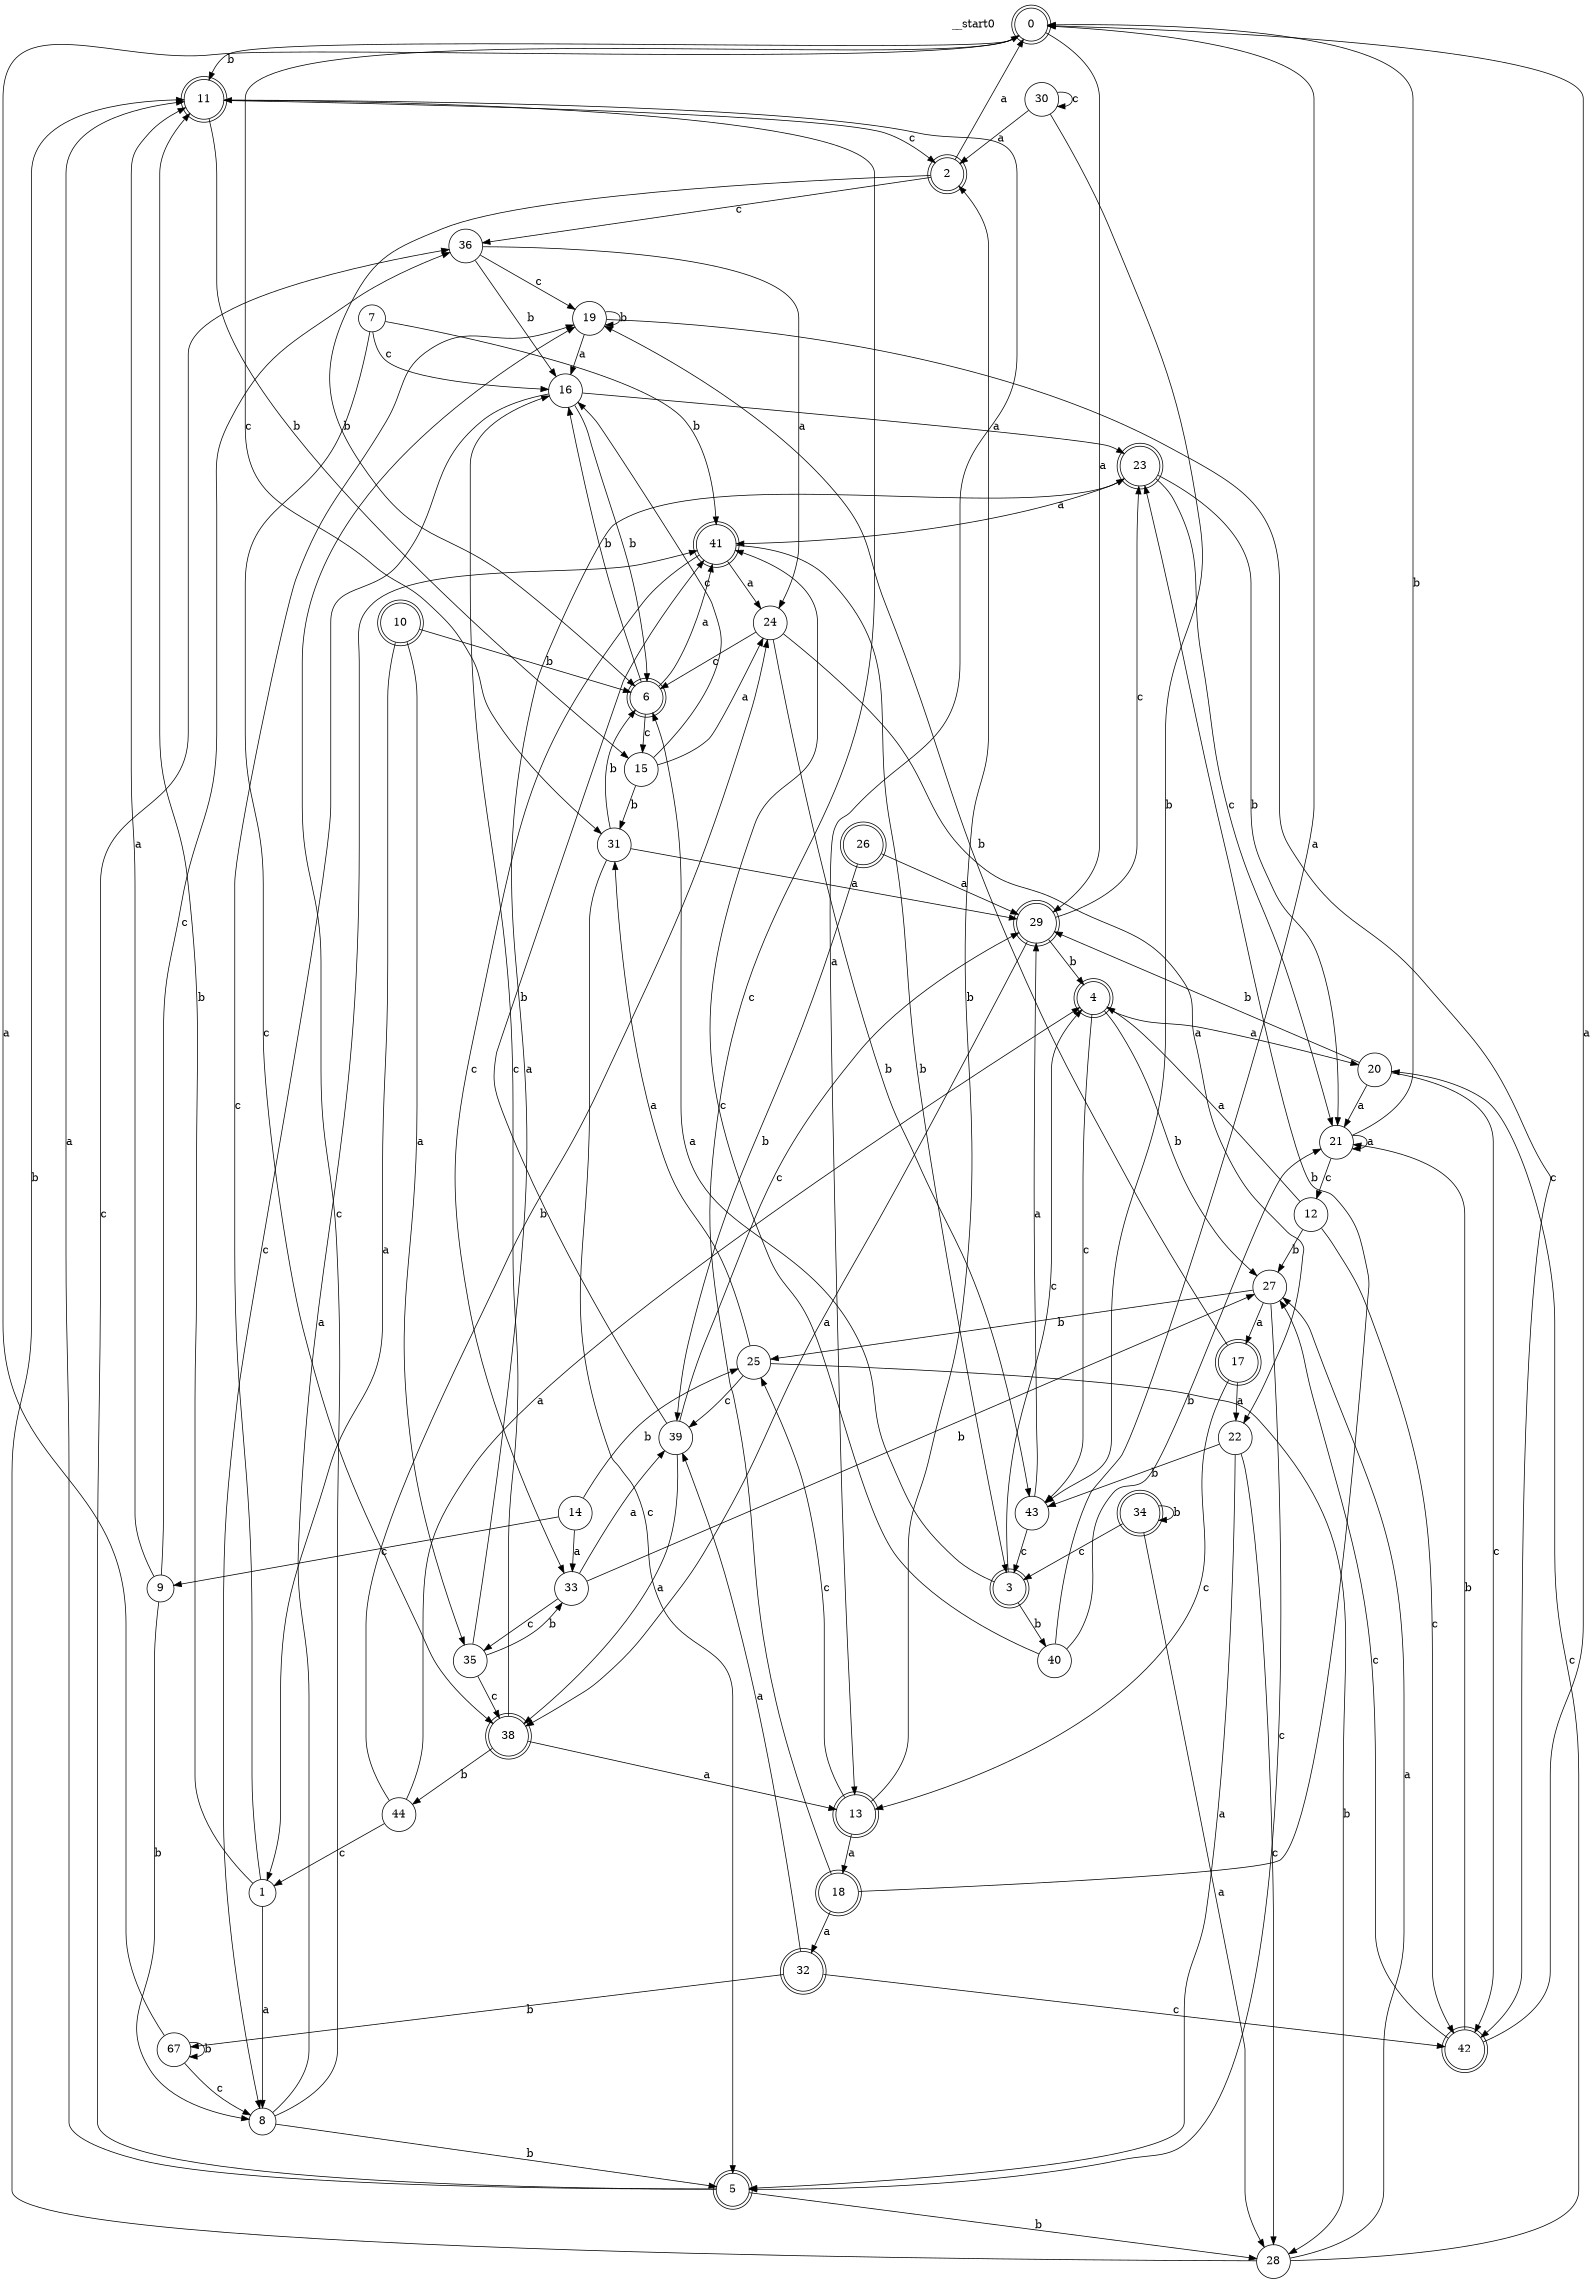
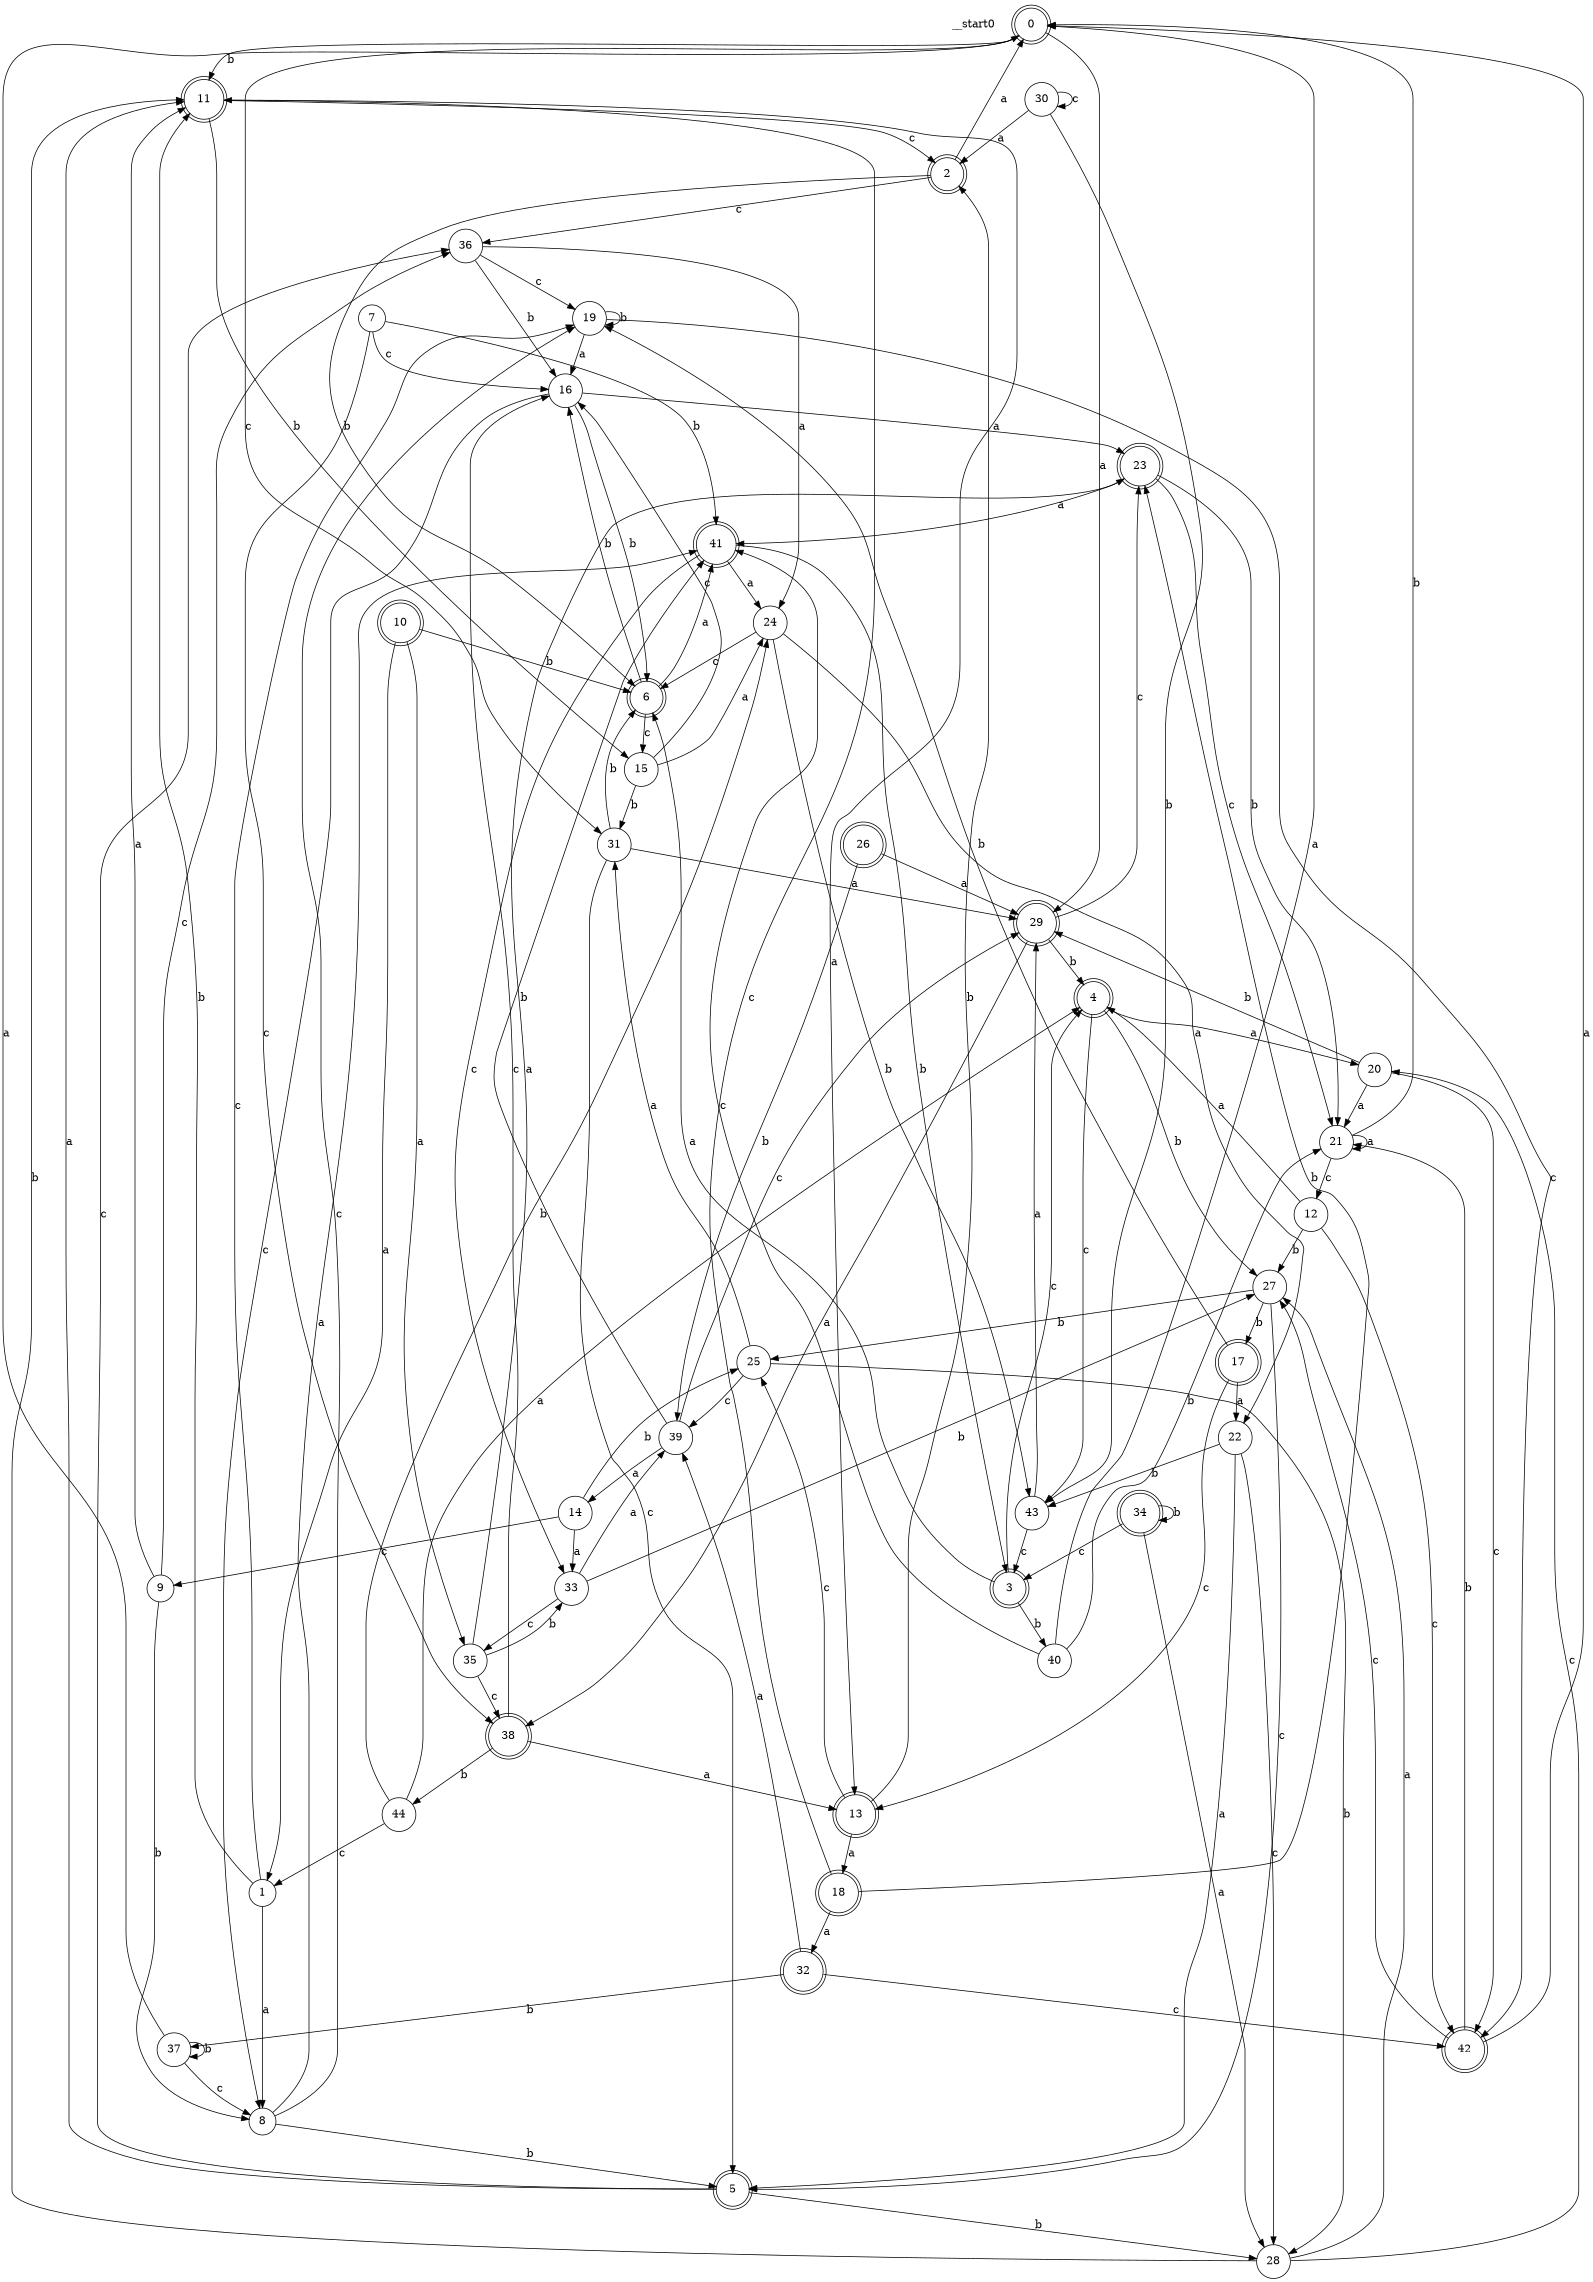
edge "27" -> "17": label "a" -> "b"
edge "39" -> "38": now "39" -> "14"
node "67": label "67" -> "37"
